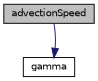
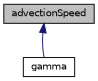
edge "advectionSpeed" -> "gamma": reversed
